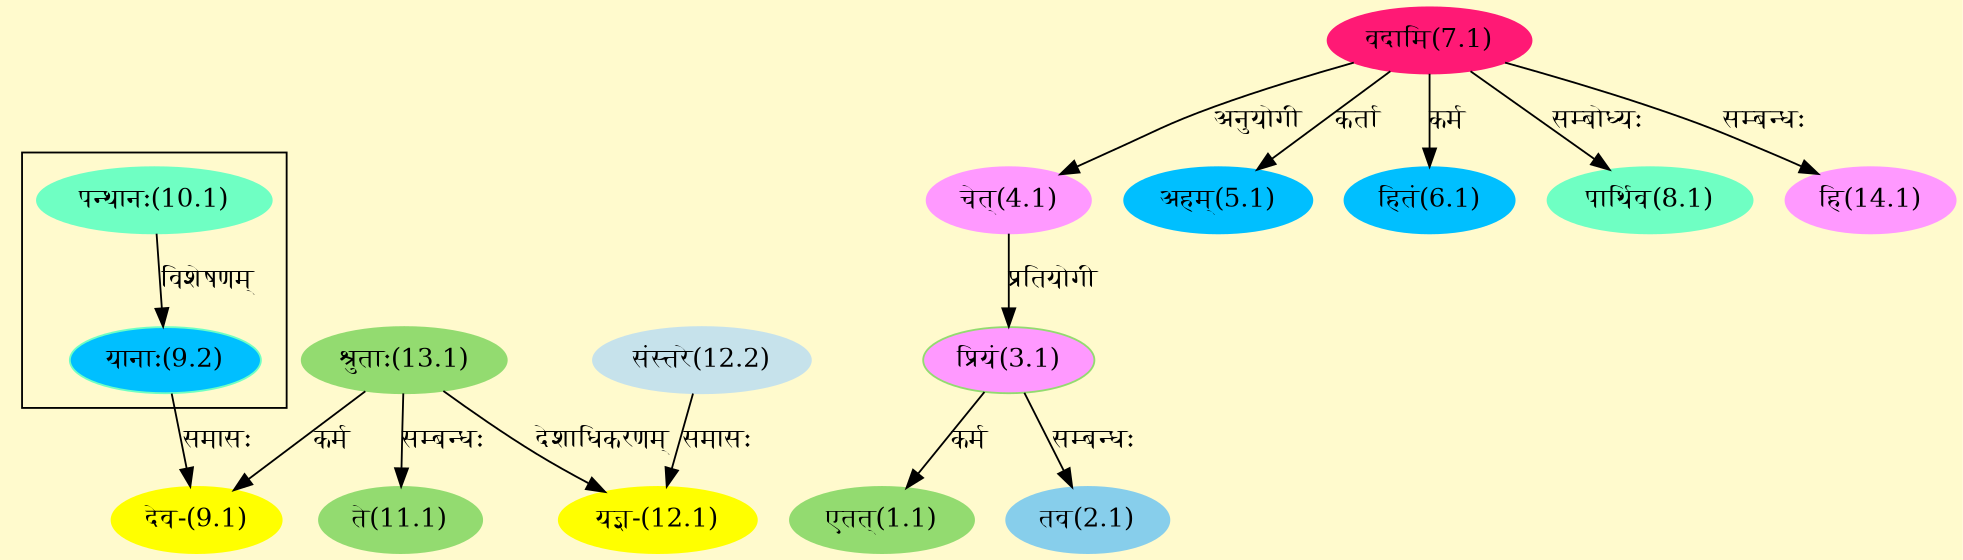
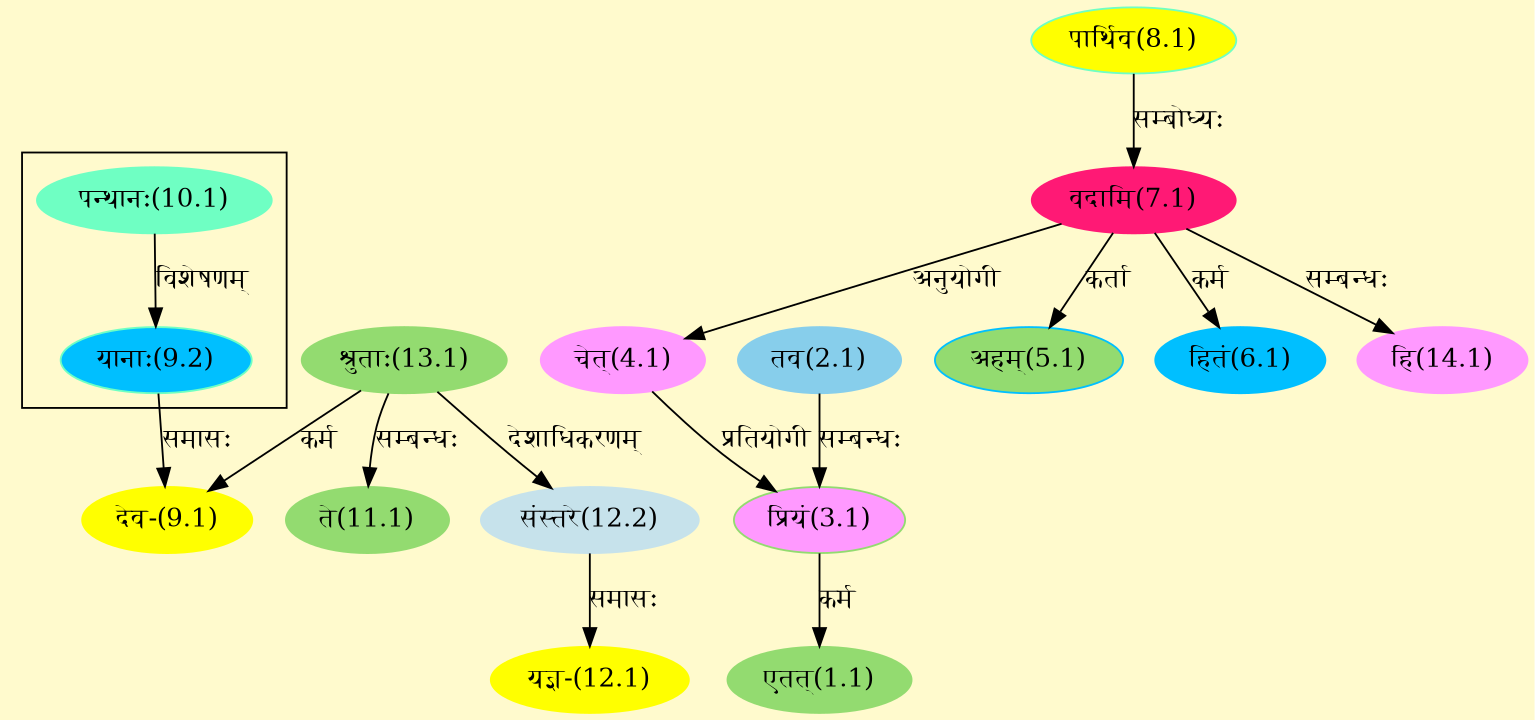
edge "वदामि(7.1)" -> "पार्थिव(8.1)": reversed
node "अहम्(5.1)": fillcolor #00bfff -> #93db70
node "पार्थिव(8.1)": fillcolor #6fffc3 -> #ffff00
edge "प्रियं(3.1)" -> "तव(2.1)": reversed
edge "श्रुताः(13.1)" -> "यज्ञ-(12.1)": now "श्रुताः(13.1)" -> "संस्तरे(12.2)"
